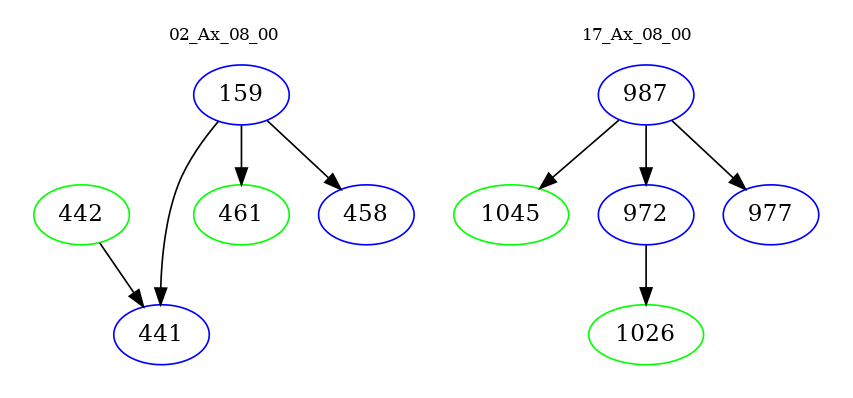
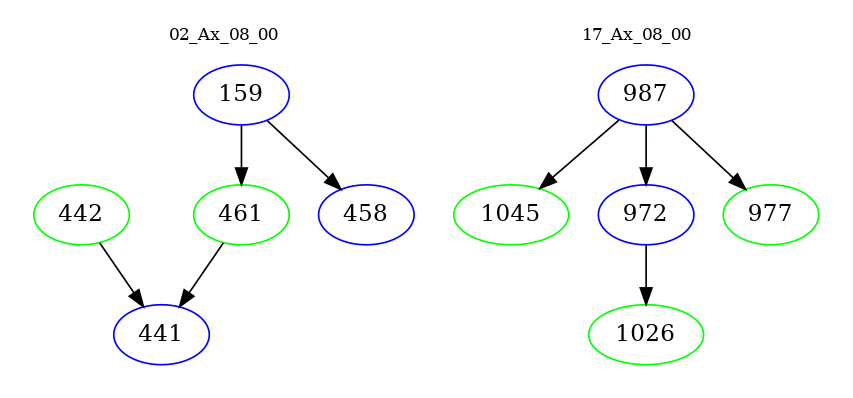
edge "159" -> "441": now "461" -> "441"
node "977": color blue -> green
